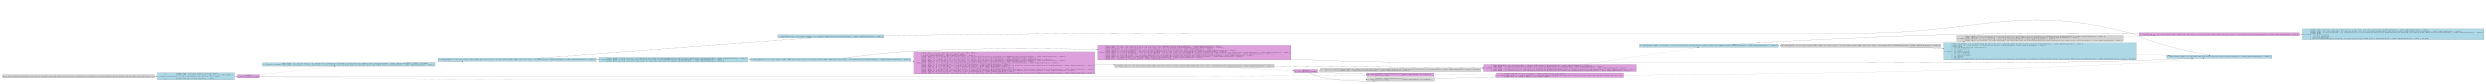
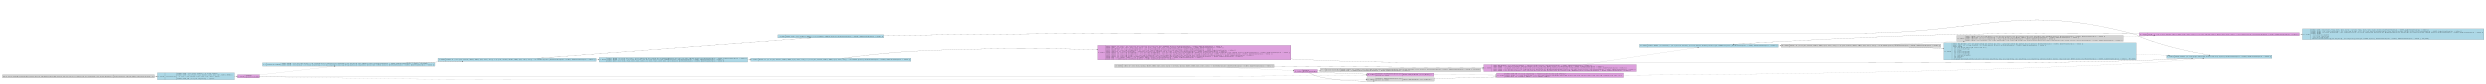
node "9: 0x003a": removed
